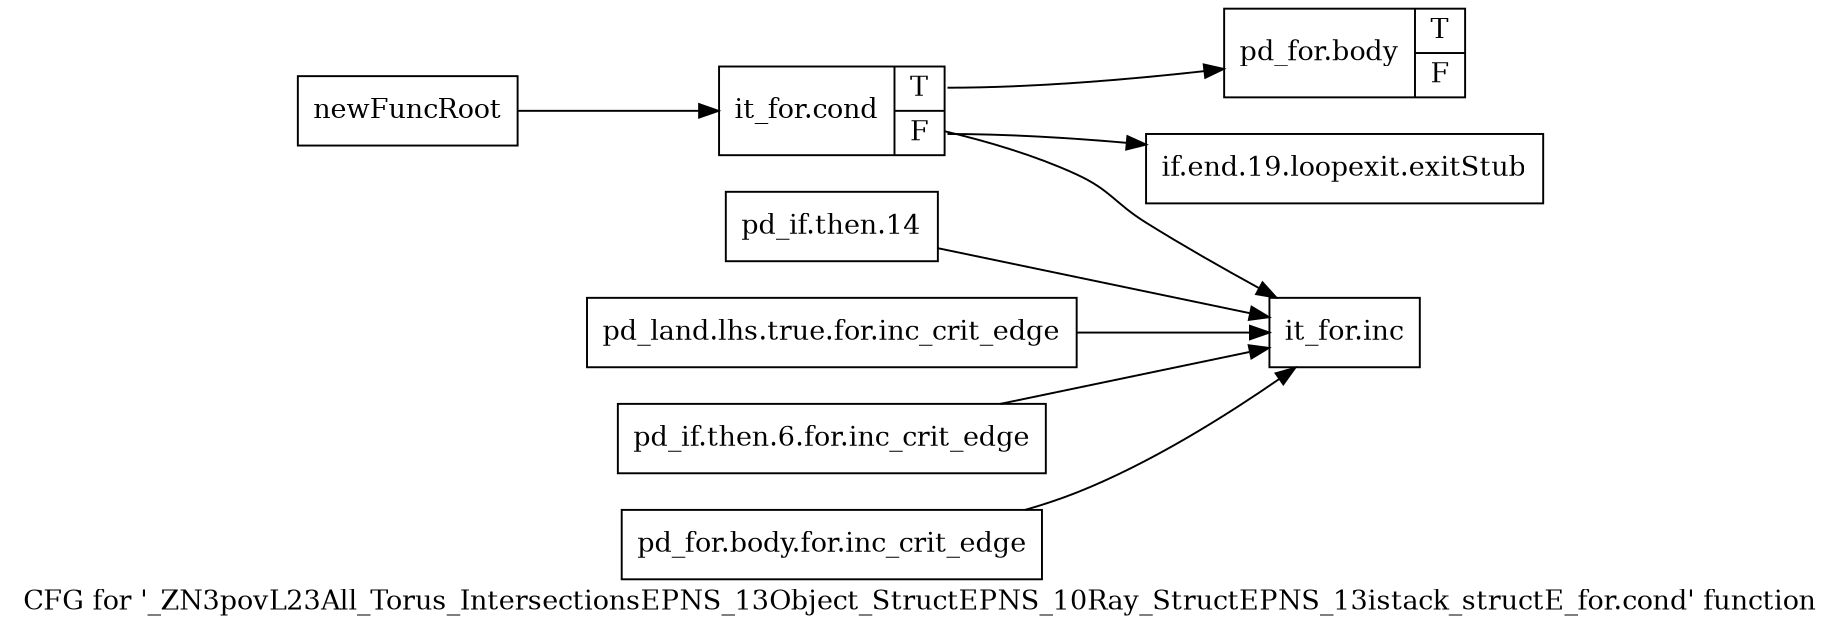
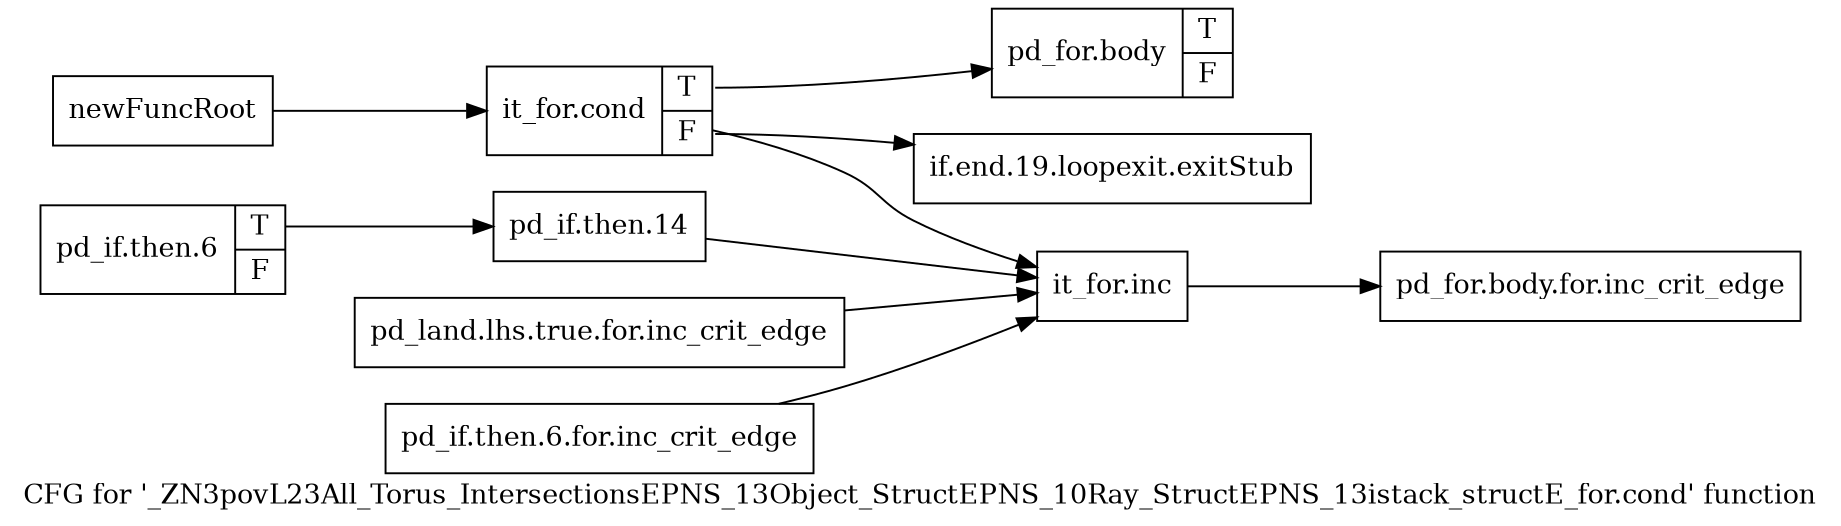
node "pd_if.then.6": added
edge "pd_for.body.for.inc_crit_edge" -> "it_for.inc": reversed
